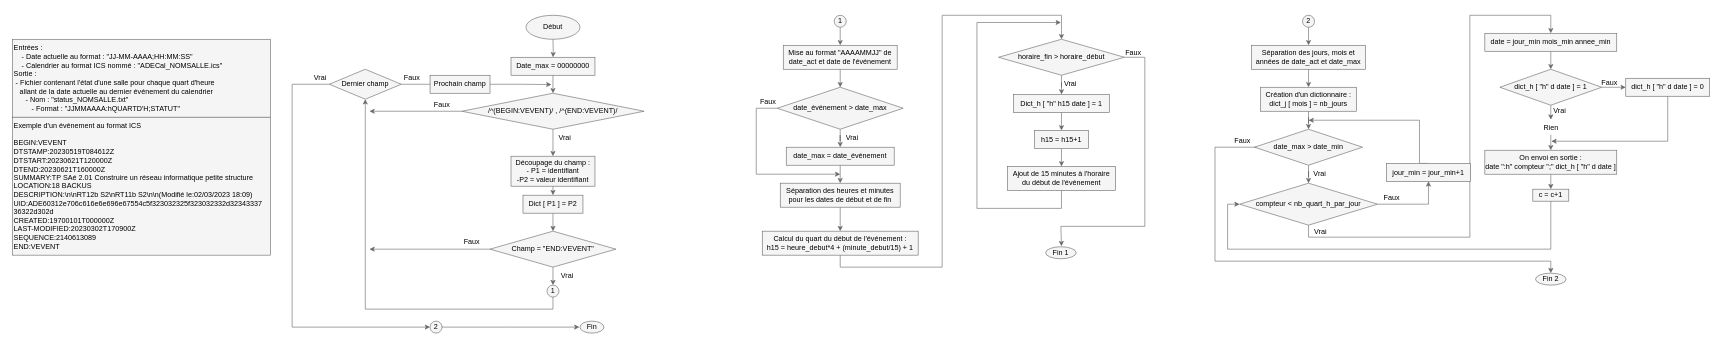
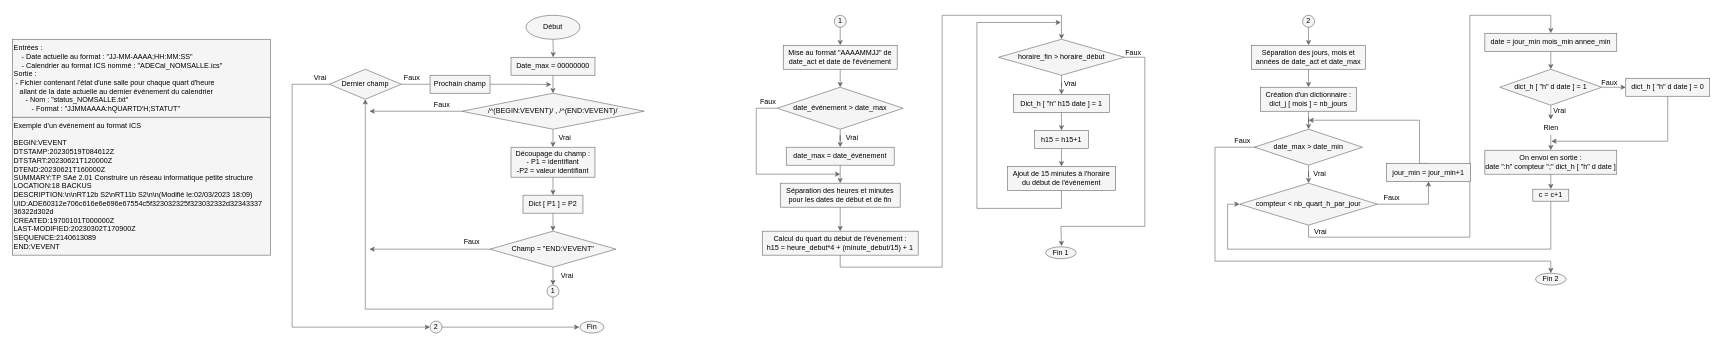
node "Découpage du champ : - P1 = identifiant -P2 = valeur identifiant": moved (553, 171) -> (553, 162)
